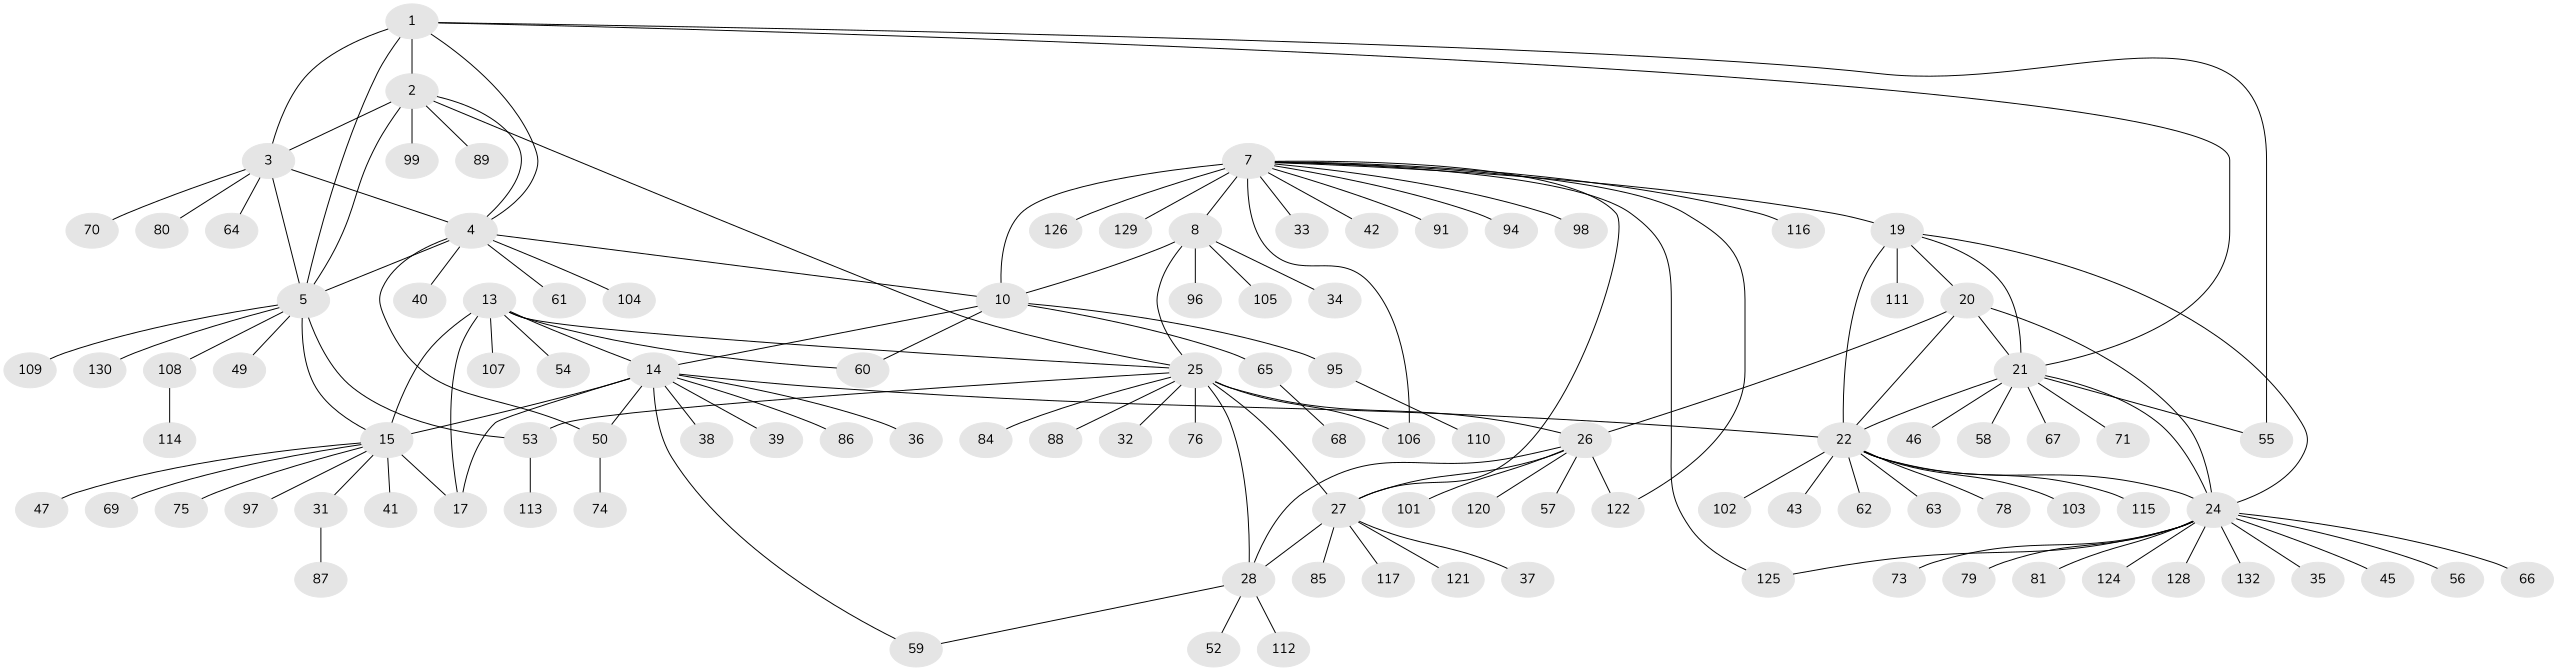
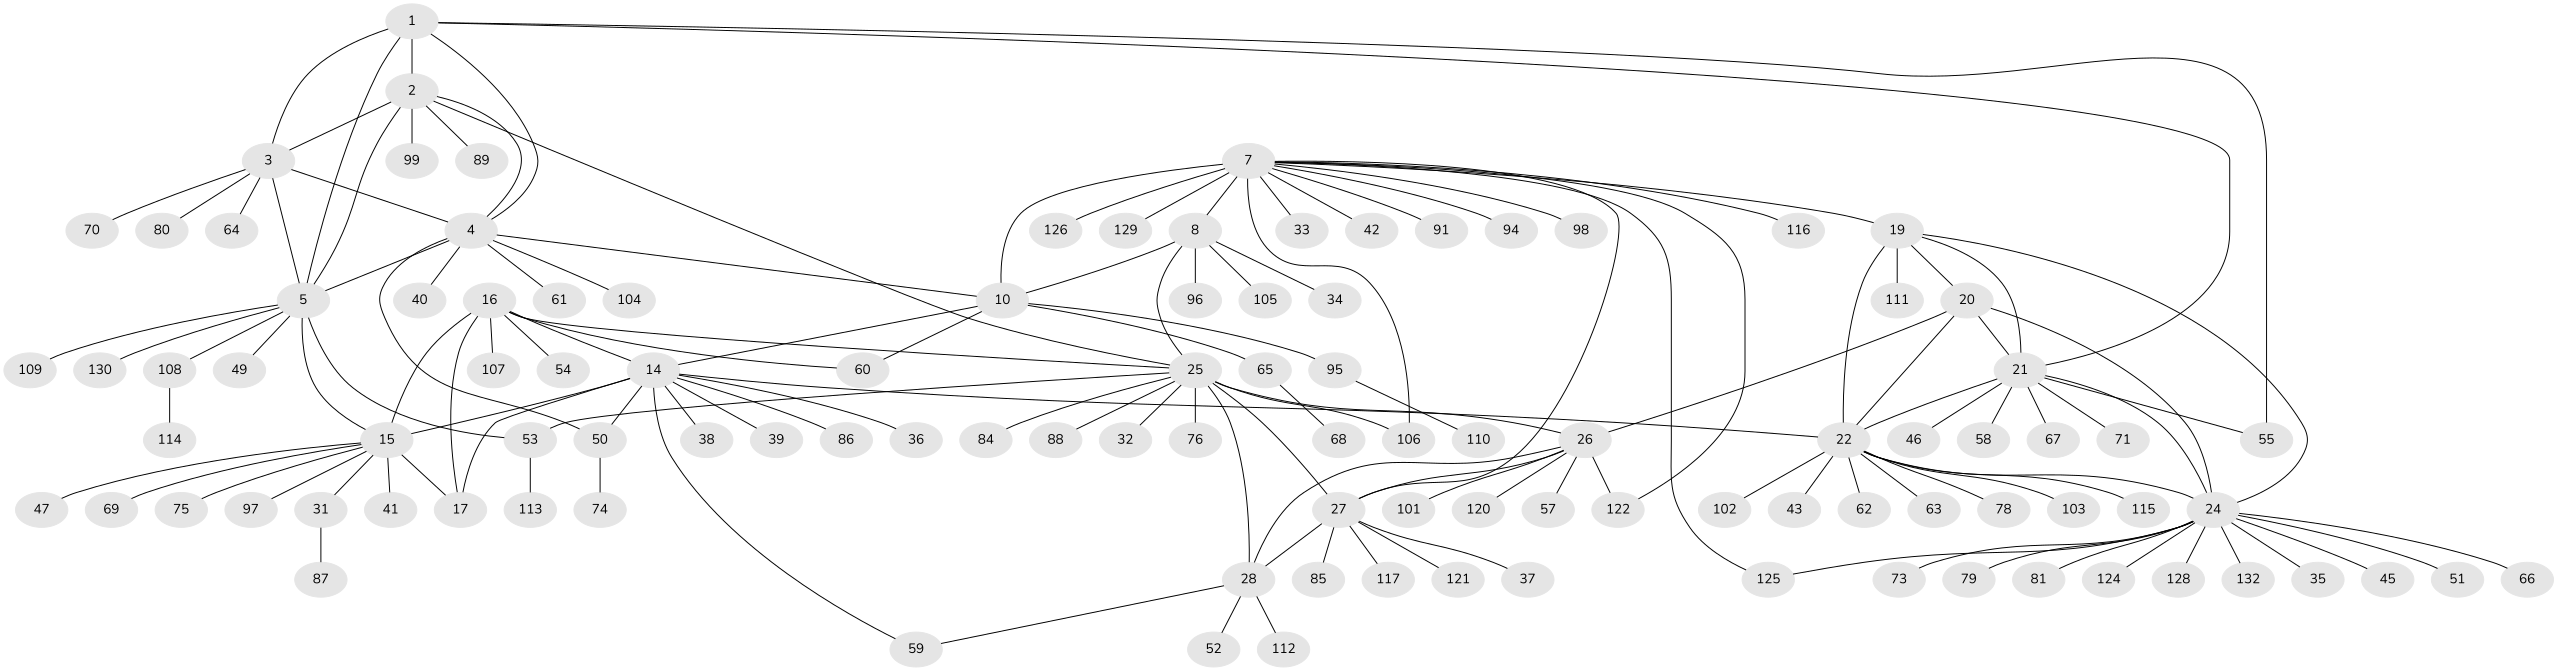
node "13": label "13" -> "16"
node "56": label "56" -> "51"
